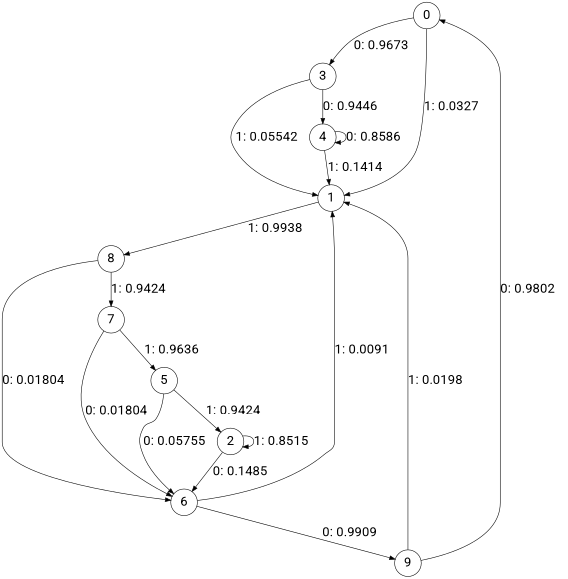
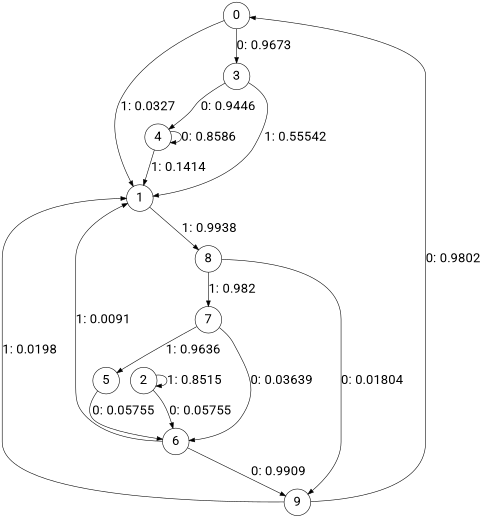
edge "3" -> "1": label "1: 0.05542  " -> "1: 0.55542  "
edge "8" -> "7": label "1: 0.9424   " -> "1: 0.982    "
edge "5" -> "2": removed, label "1: 0.9424"
edge "8" -> "6": now "8" -> "9"
edge "7" -> "6": label "0: 0.01804  " -> "0: 0.03639  "
edge "2" -> "6": label "0: 0.1485   " -> "0: 0.05755  "
